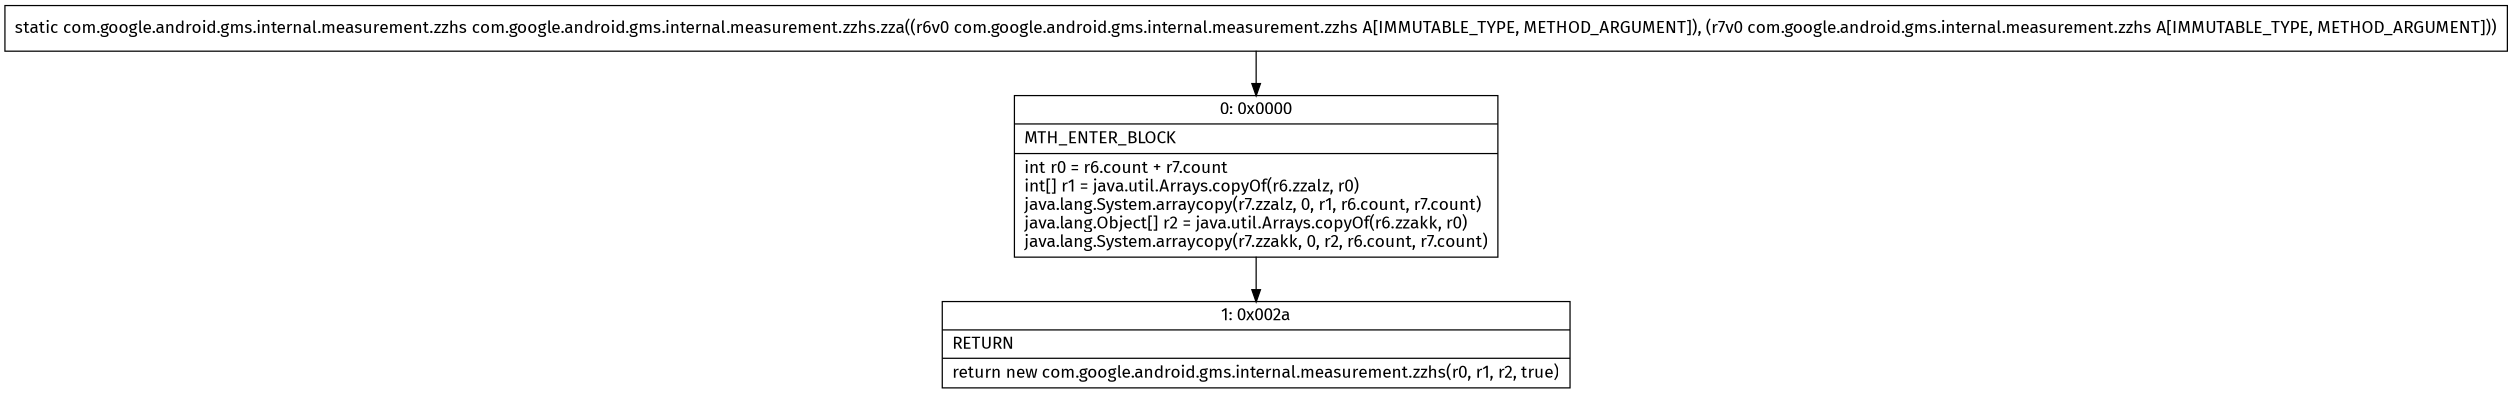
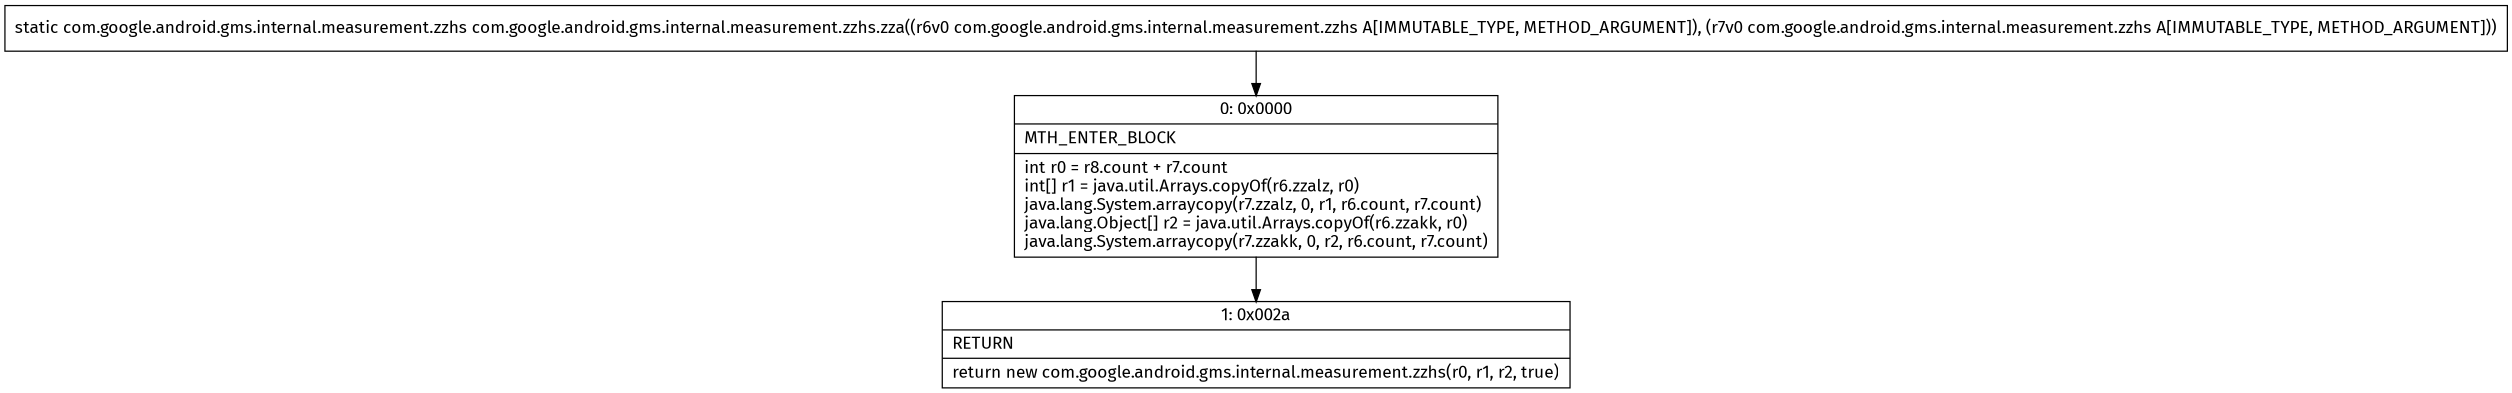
node "0: 0x0000": text "int r0 = r6.count + r7.count" -> "int r0 = r8.count + r7.count"
